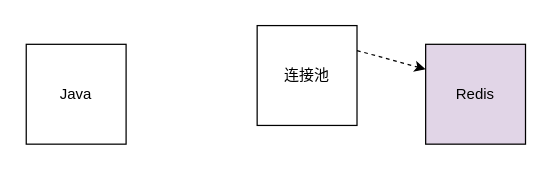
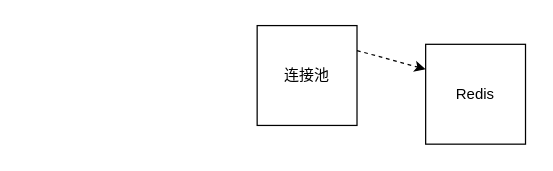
node "Java": removed
node "Redis": fillcolor #e1d5e7 -> #ffffff
